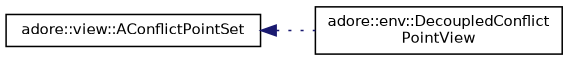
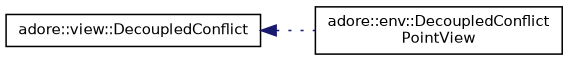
node "adore::view::AConflictPointSet": label "adore::view::AConflictPointSet" -> "adore::view::DecoupledConflict"
